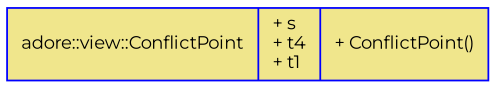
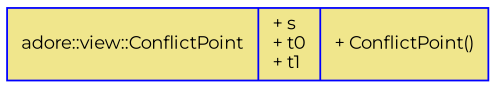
node "adore::view::ConflictPoint": text "+ t4" -> "+ t0"
